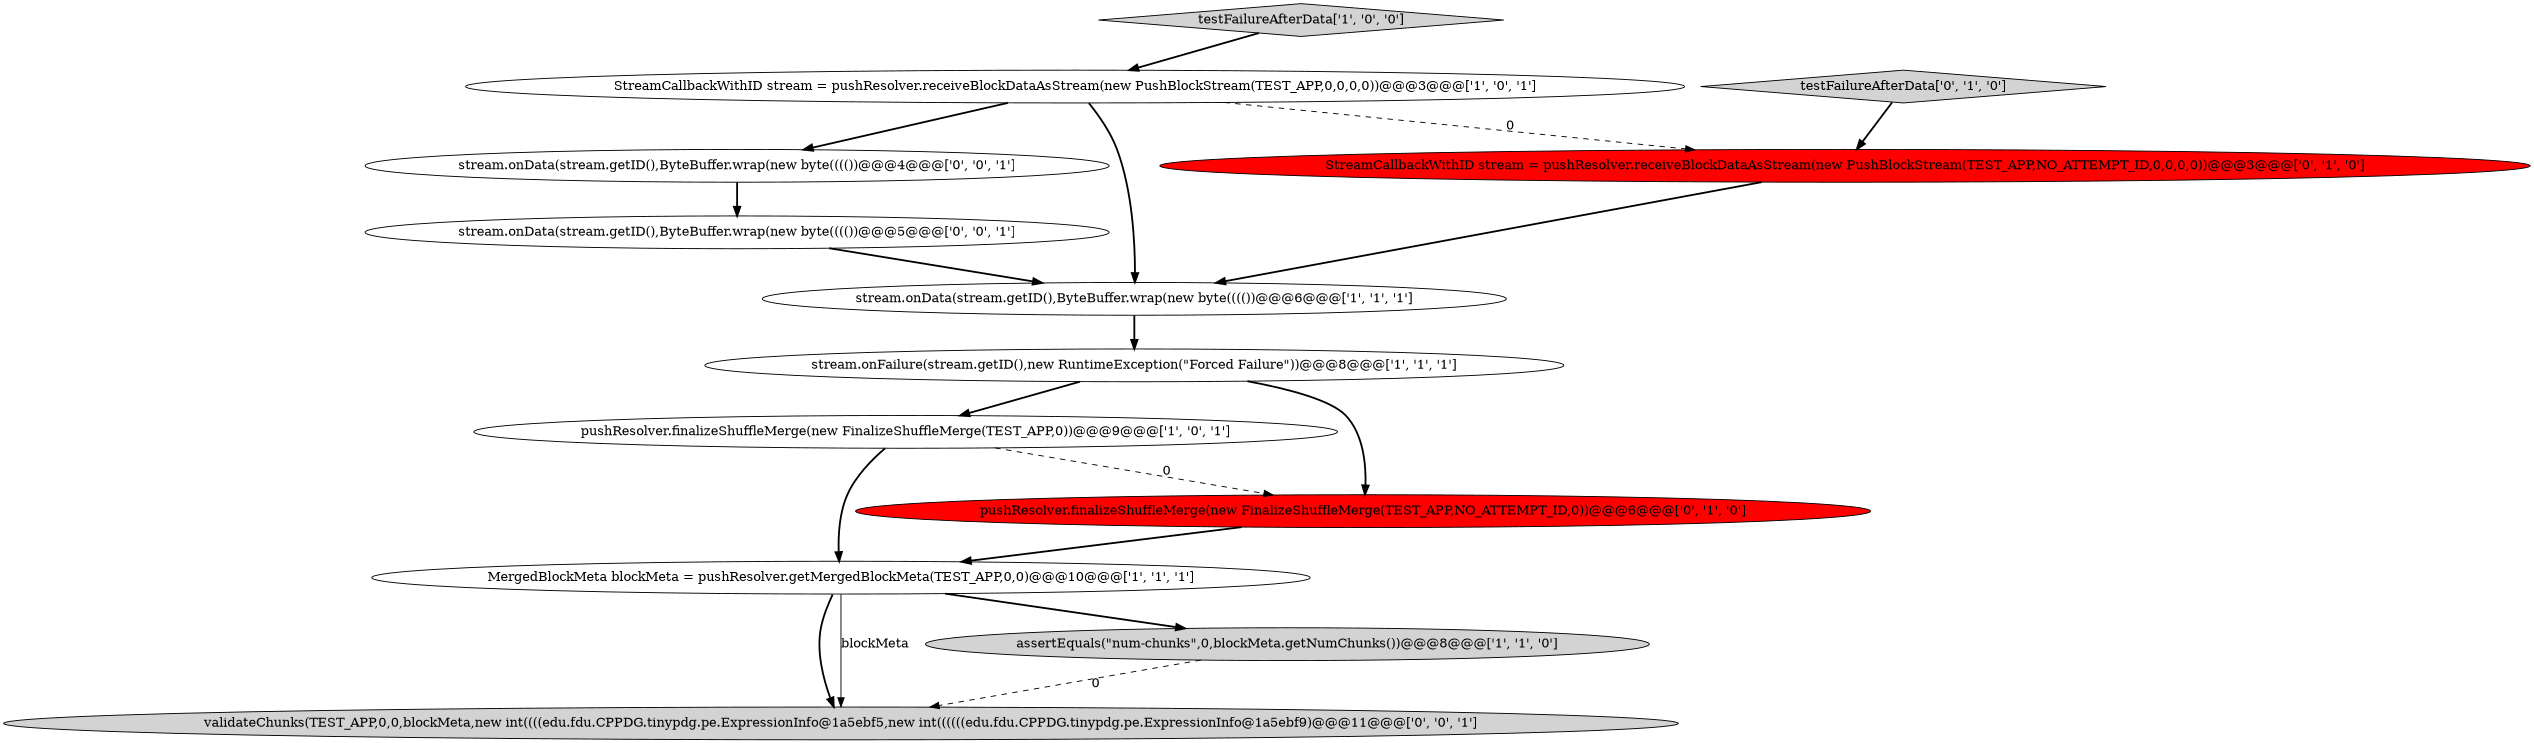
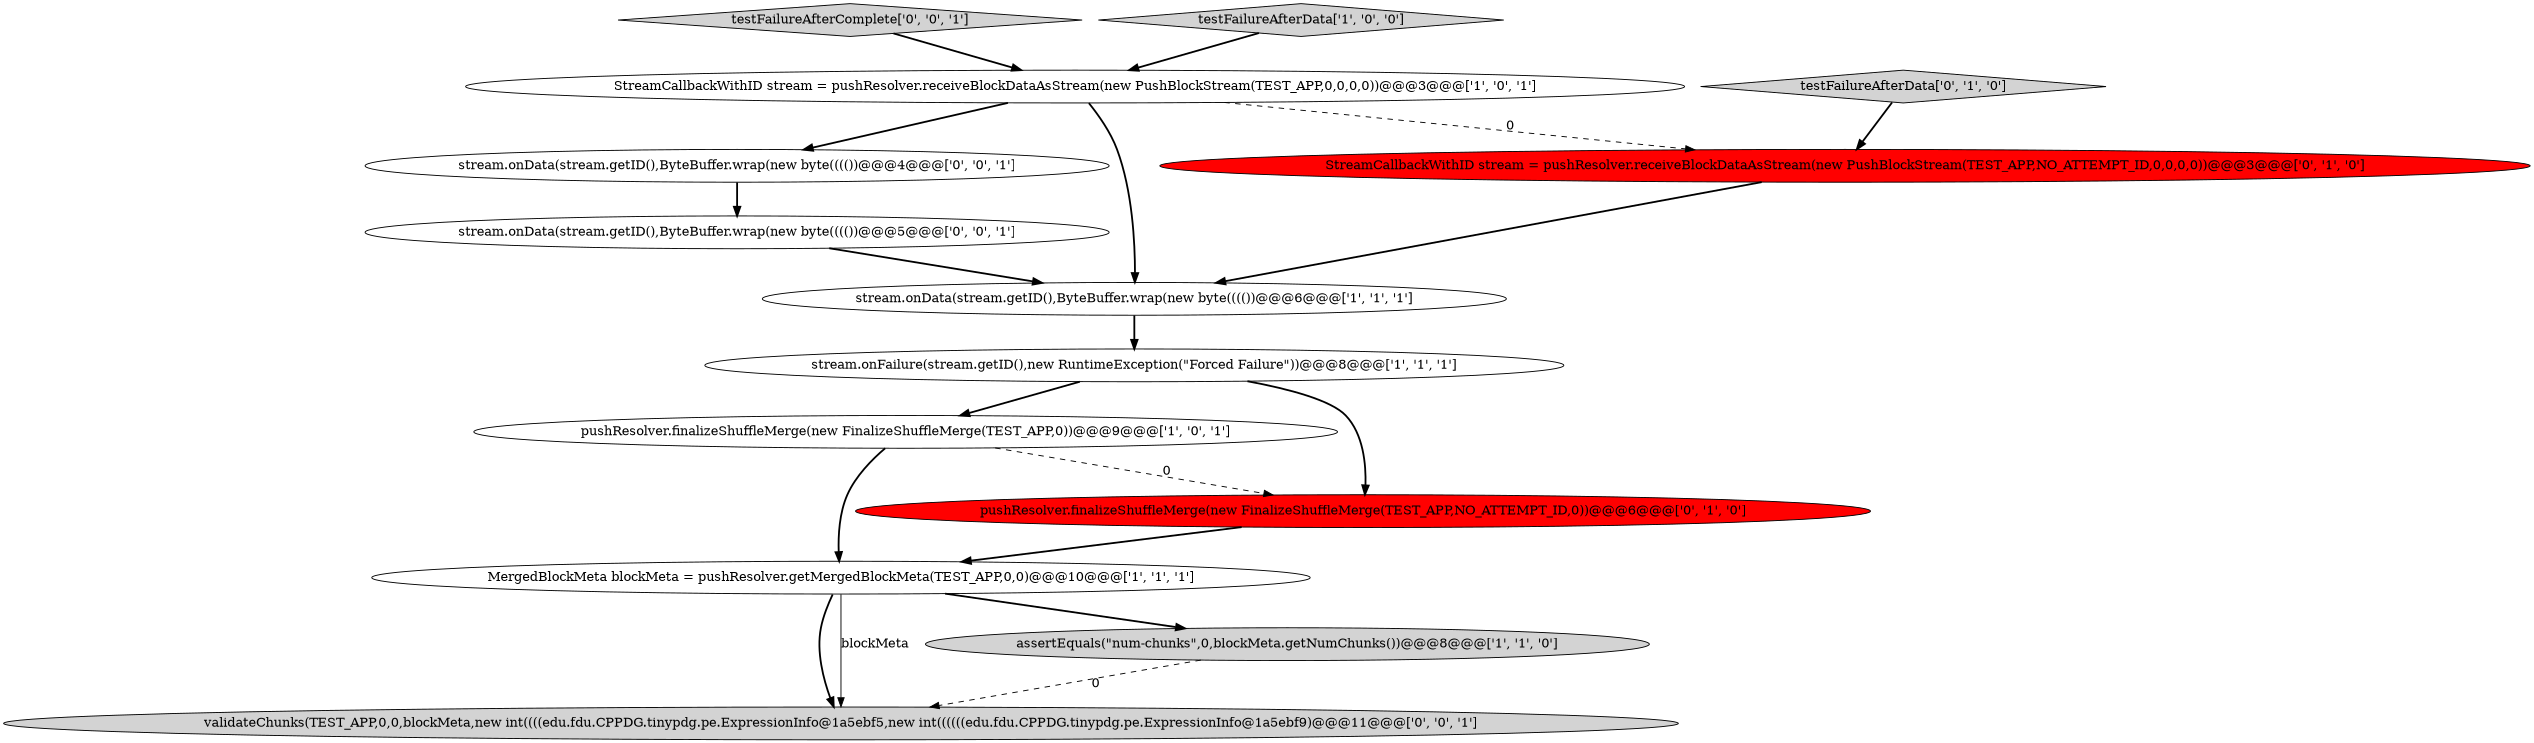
node "testFailureAfterComplete['0', '0', '1']": added
